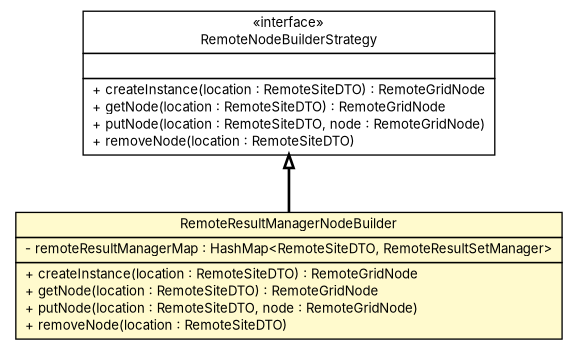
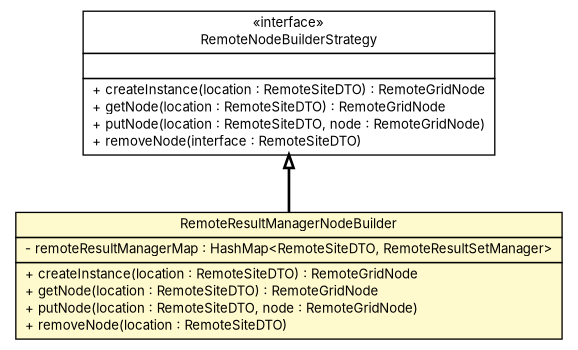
node "RemoteNodeBuilderStrategy": text "+ removeNode(location : RemoteSiteDTO)" -> "+ removeNode(interface : RemoteSiteDTO)"
